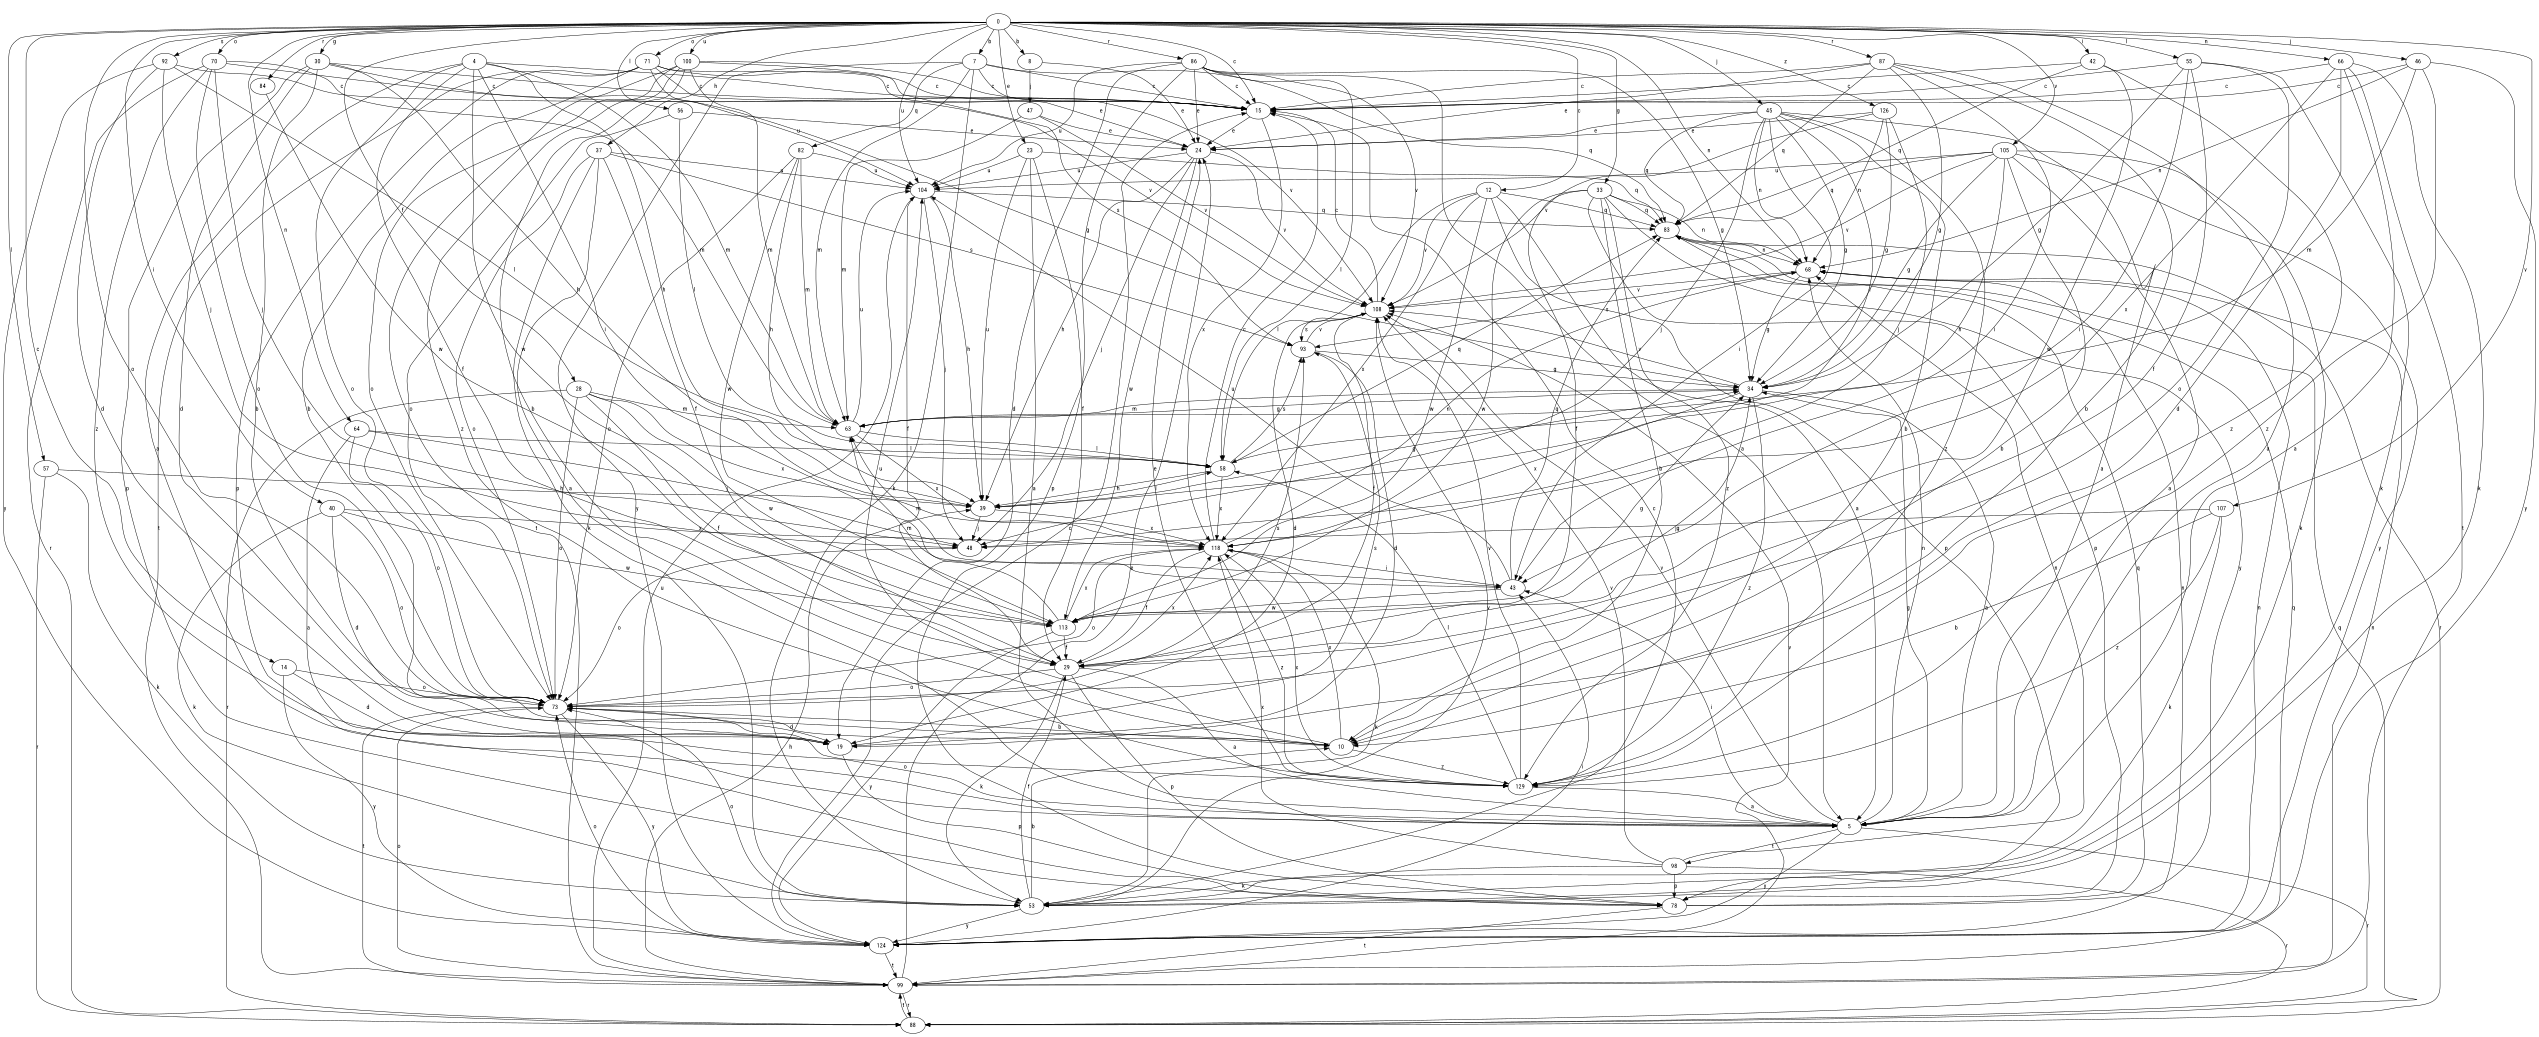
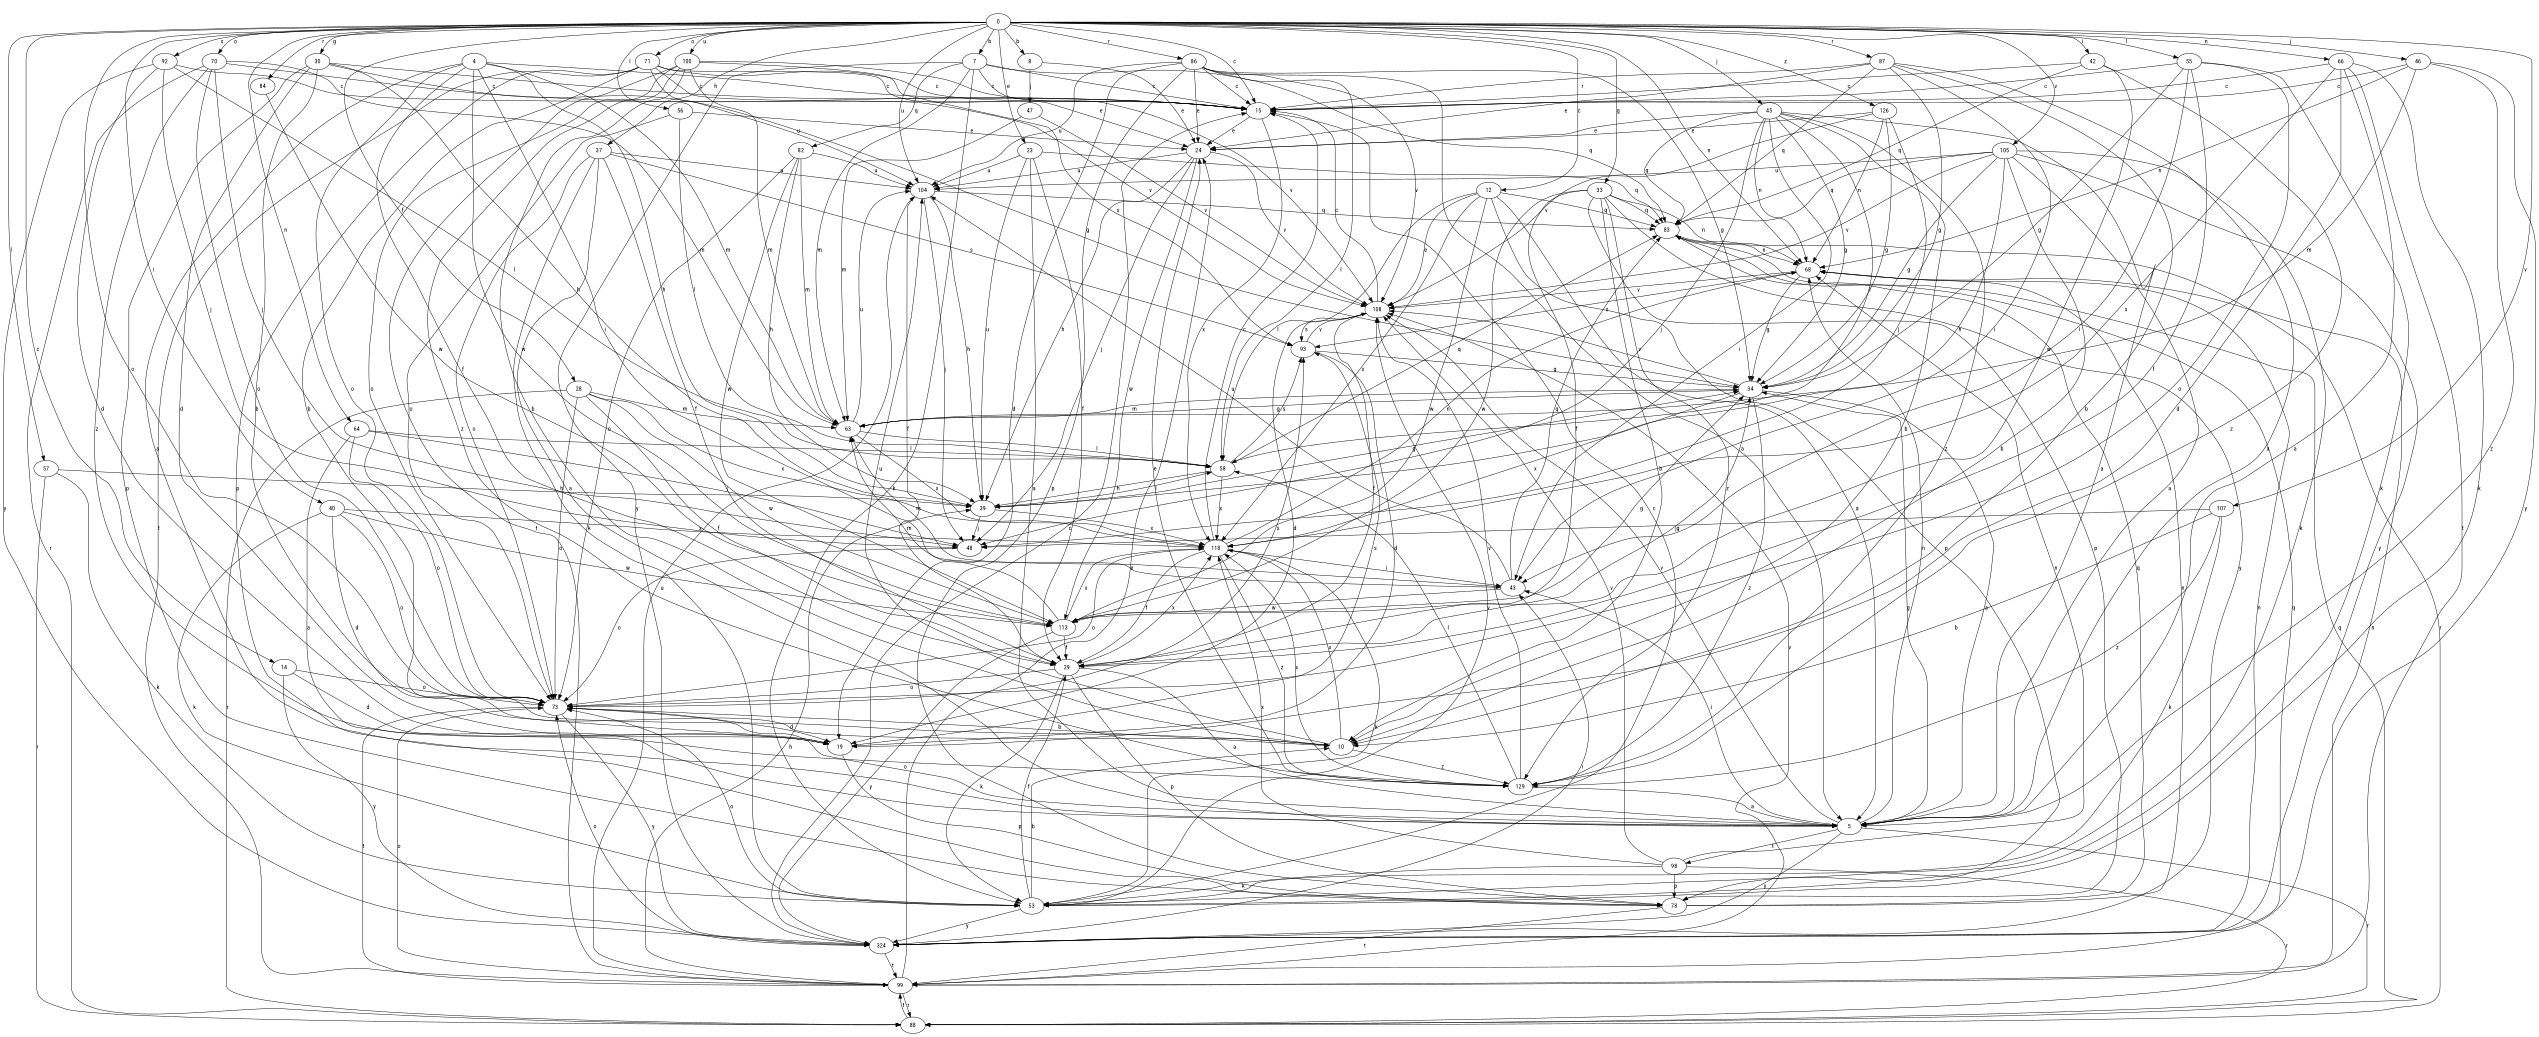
edge "87" -> "15": label "c" -> "r"
edge "47" -> "24": removed, label "e"
edge "12" -> "108": label "v" -> "e"
edge "46" -> "129": now "46" -> "5"
node "124": label "124" -> "324"
